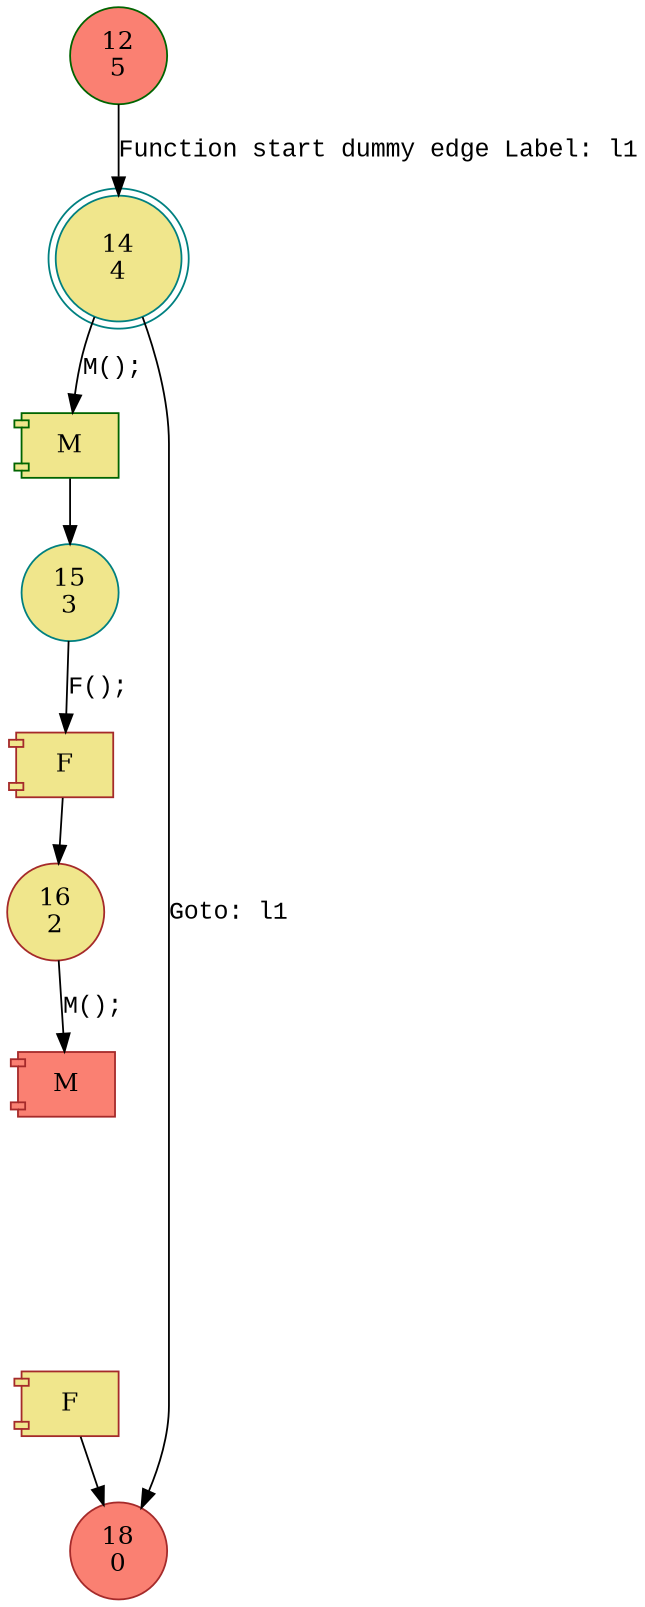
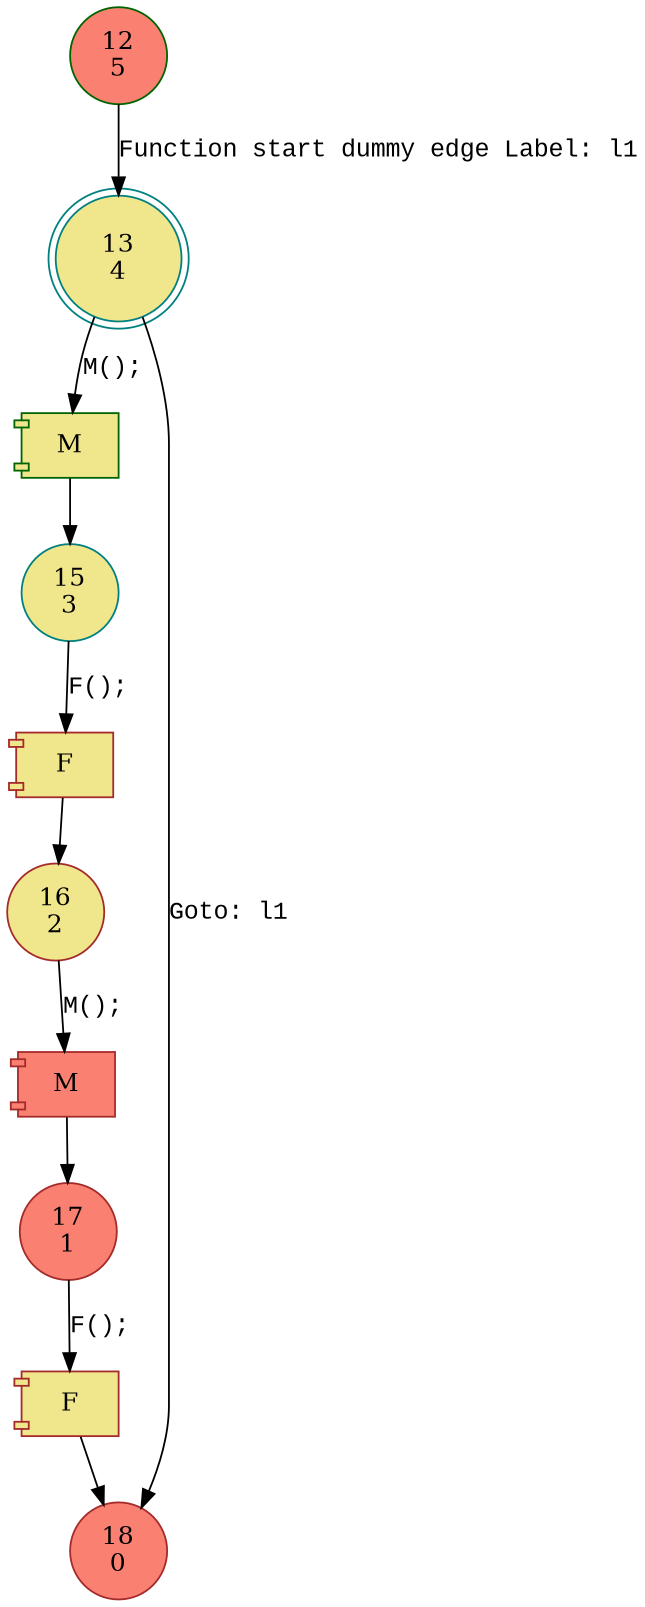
node "14 4": label "14 4" -> "13 4"
node "17 1": added
